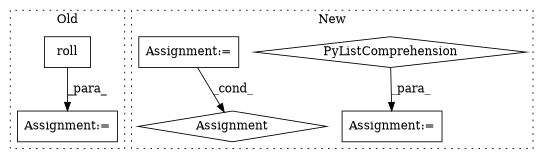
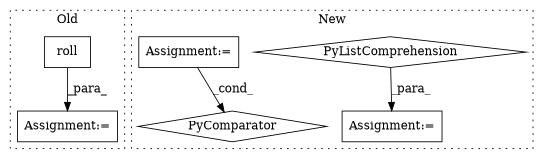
node "Assignment": label "Assignment" -> "PyComparator"
